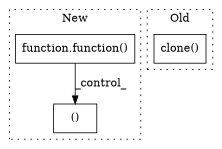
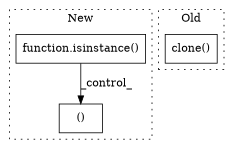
node "function.function()": label "function.function()" -> "function.isinstance()"
